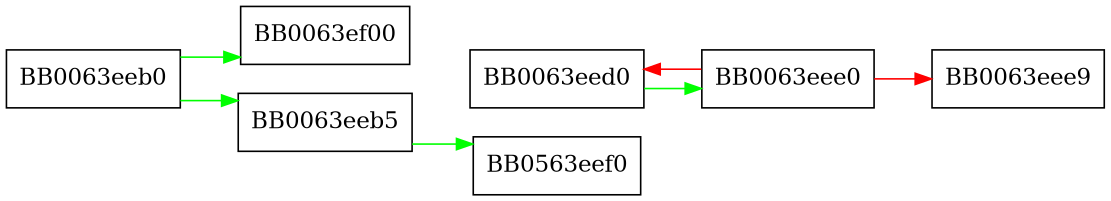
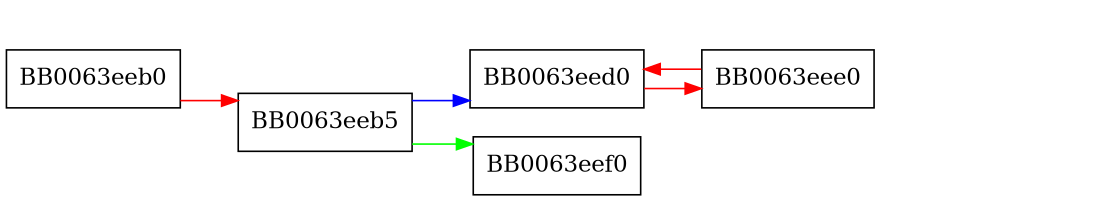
node "BB0063ef00": removed
node "BB0063eee9": removed
edge "BB0063eed0" -> "BB0063eee0": color green -> red
edge "BB0063eeb0" -> "BB0063eeb5": color green -> red
edge "BB0063eeb5" -> "BB0063eed0": added
node "BB0563eef0": label "BB0563eef0" -> "BB0063eef0"
